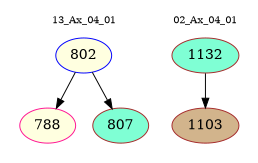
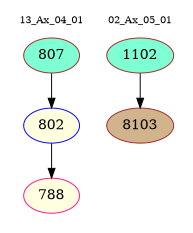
cluster "02_Ax_04_01": label "02_Ax_04_01" -> "02_Ax_05_01"
node "1132": label "1132" -> "1102"
edge "802" -> "807": reversed
node "1103": label "1103" -> "8103"
